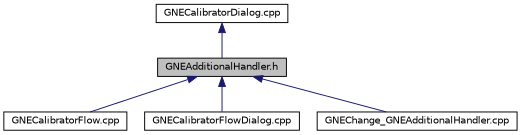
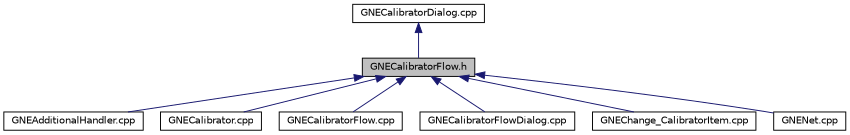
node "GNEAdditionalHandler.h": label "GNEAdditionalHandler.h" -> "GNECalibratorFlow.h"
node "GNEAdditionalHandler.cpp": added
node "GNECalibrator.cpp": added
node "GNEChange_GNEAdditionalHandler.cpp": label "GNEChange_GNEAdditionalHandler.cpp" -> "GNEChange_CalibratorItem.cpp"
node "GNENet.cpp": added
